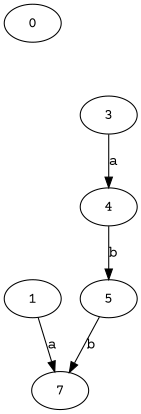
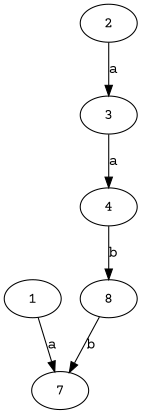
node "0": removed
node "2": added
node "5": label "5" -> "8"
